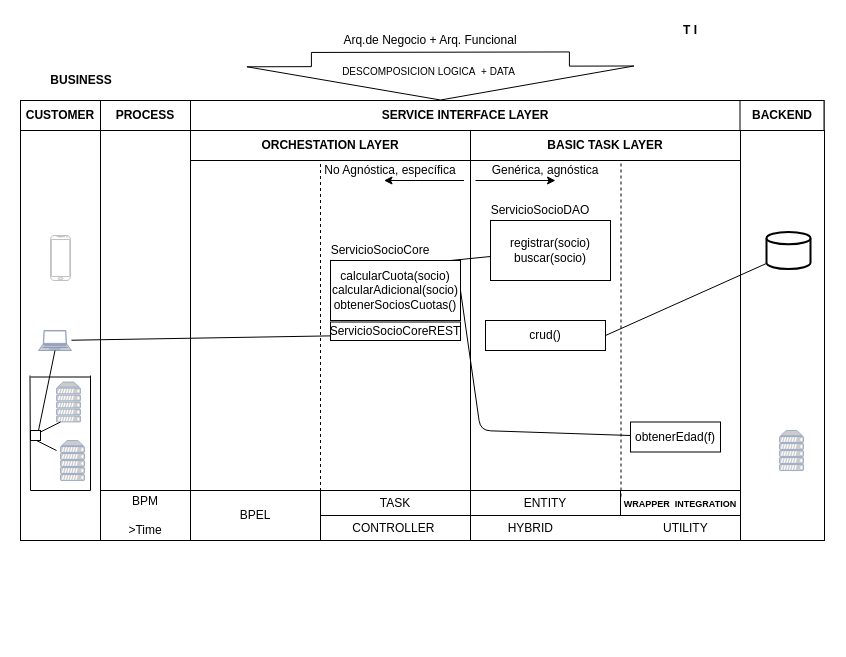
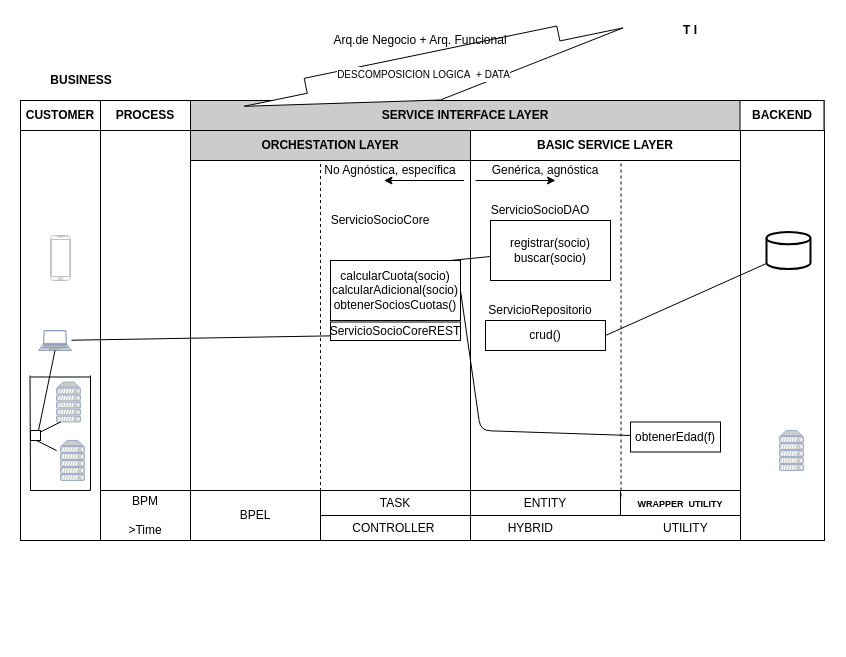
node "Arq.de Negocio + Arq. Funcional": moved (431, 41) -> (421, 41)
node "SERVICE INTERFACE LAYER": fillcolor #ffffff -> #cccccc
node "ORCHESTATION LAYER": fillcolor #ffffff -> #cccccc
node "BASIC TASK LAYER": label "BASIC TASK LAYER" -> "BASIC SERVICE LAYER"
node "ServicioSocioCore": moved (381, 251) -> (381, 221)
node "ServicioRepositorio": added
node "WRAPPER INTEGRATION": label "WRAPPER INTEGRATION" -> "WRAPPER UTILITY"
